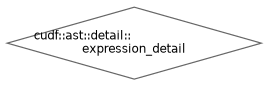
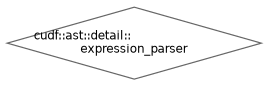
node "cudf::ast::detail:: expression_detail": label "cudf::ast::detail:: expression_detail" -> "cudf::ast::detail:: expression_parser"
